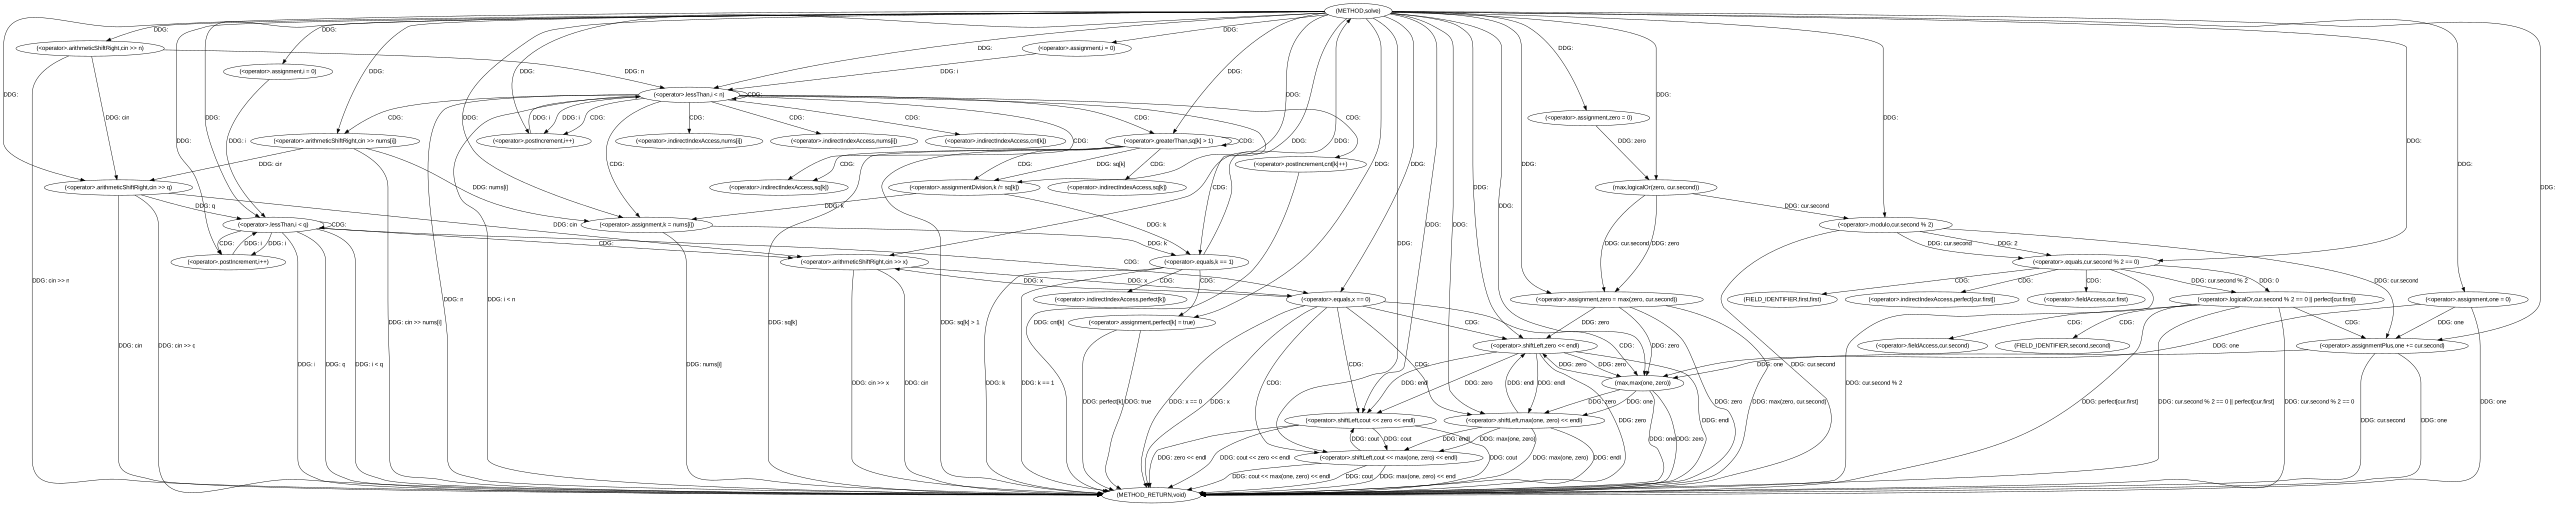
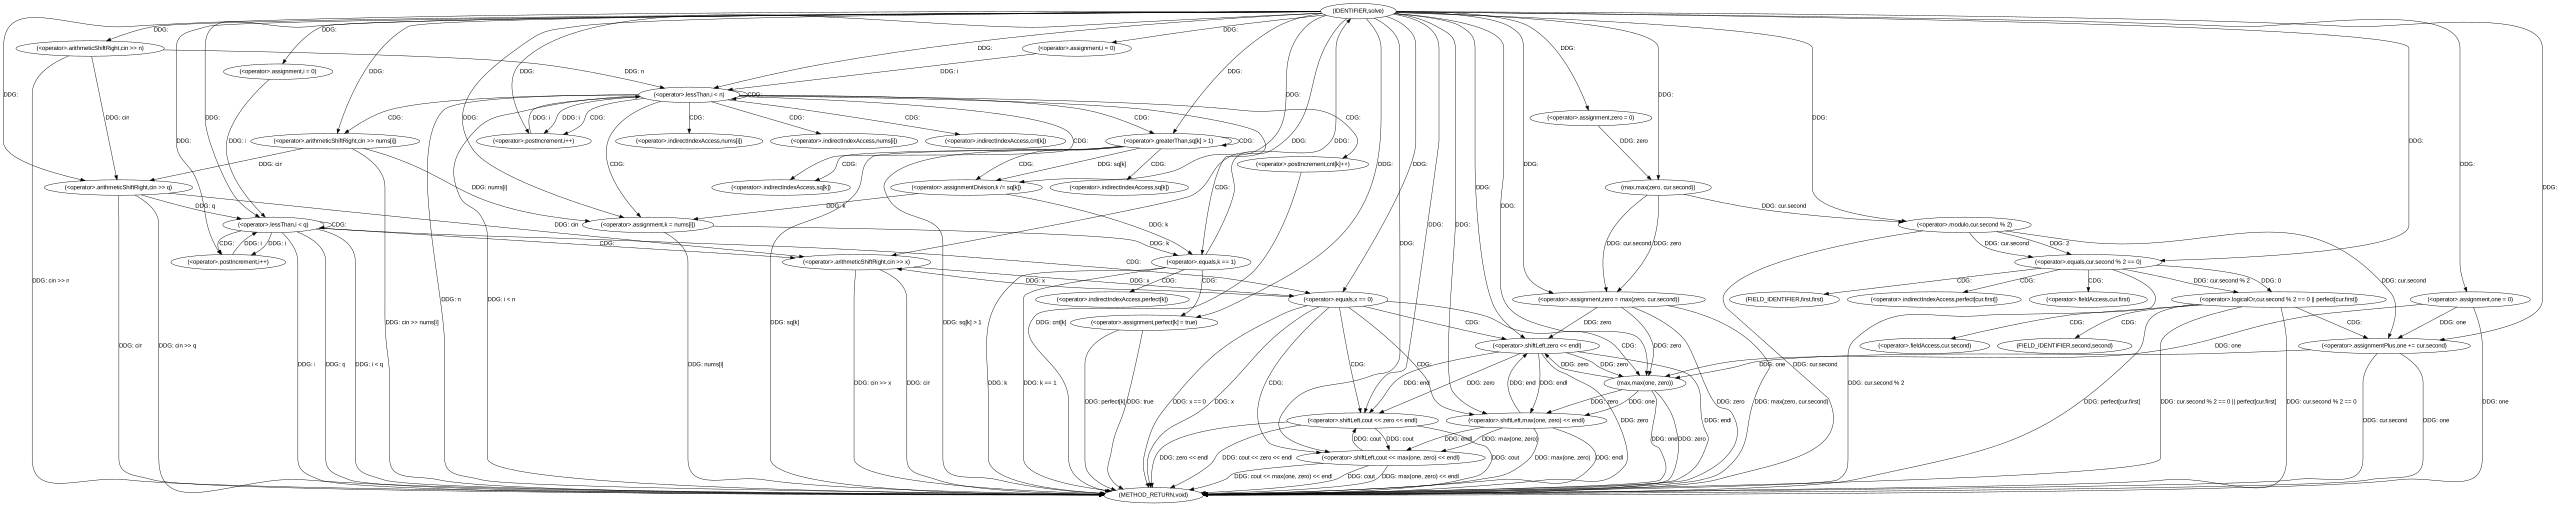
node "(METHOD,solve)": label "(METHOD,solve)" -> "(IDENTIFIER,solve)"
node "(max,logicalOr(zero, cur.second))": label "(max,logicalOr(zero, cur.second))" -> "(max,max(zero, cur.second))"
